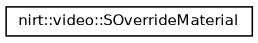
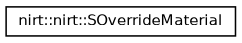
node "nirt::video::SOverrideMaterial": label "nirt::video::SOverrideMaterial" -> "nirt::nirt::SOverrideMaterial"
